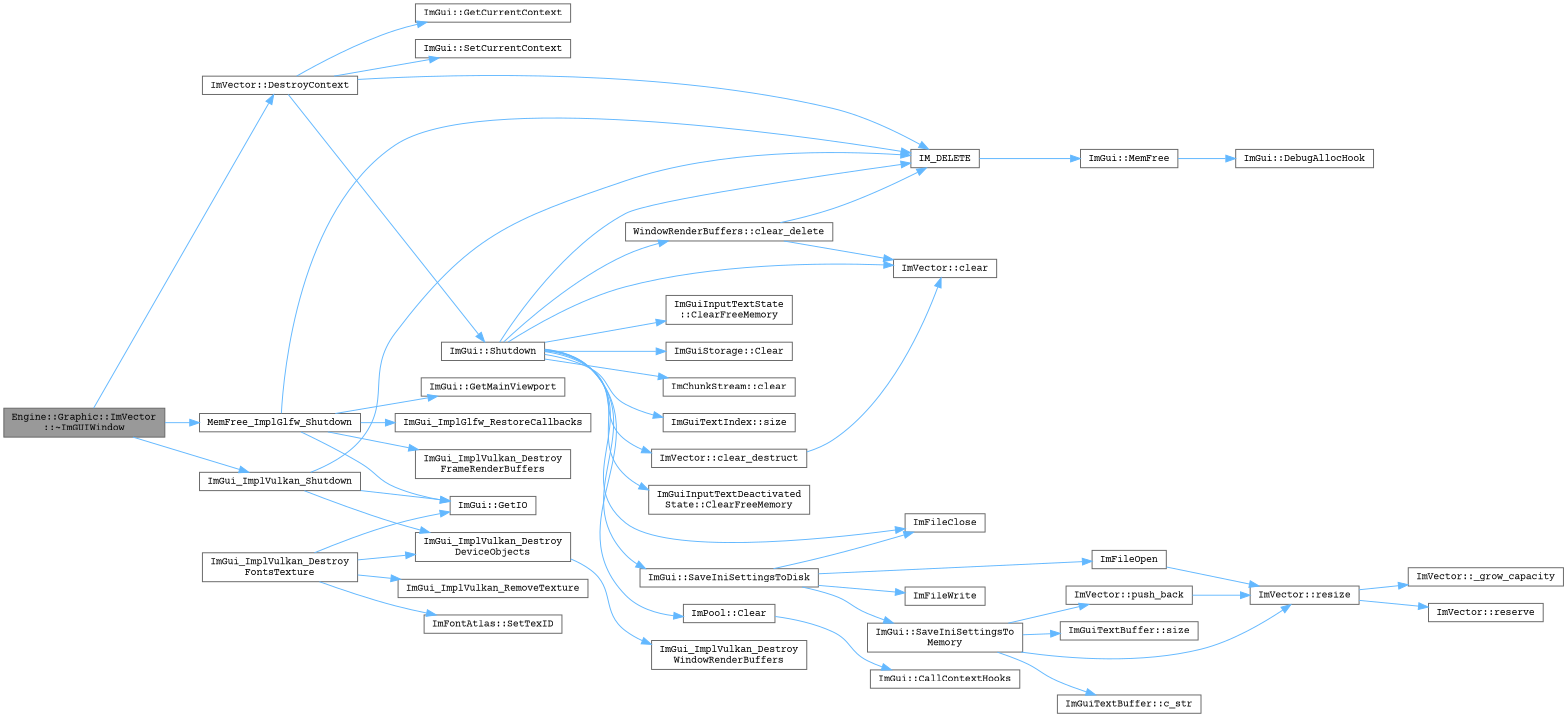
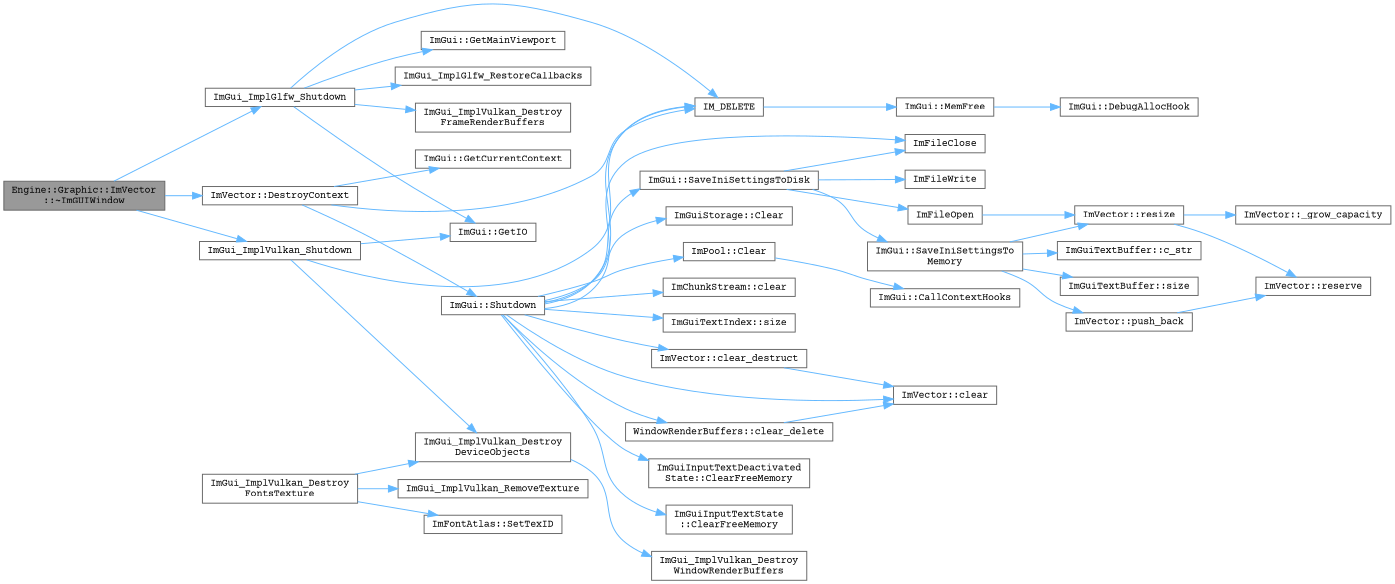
node "ImGui::SetCurrentContext": removed
edge "WindowRenderBuffers::clear_delete" -> "IM_DELETE": removed
node "MemFree_ImplGlfw_Shutdown": label "MemFree_ImplGlfw_Shutdown" -> "ImGui_ImplGlfw_Shutdown"
edge "ImGui_ImplVulkan_Destroy FontsTexture" -> "ImGui::GetIO": removed
edge "ImVector::push_back" -> "ImVector::resize": now "ImVector::push_back" -> "ImVector::reserve"
